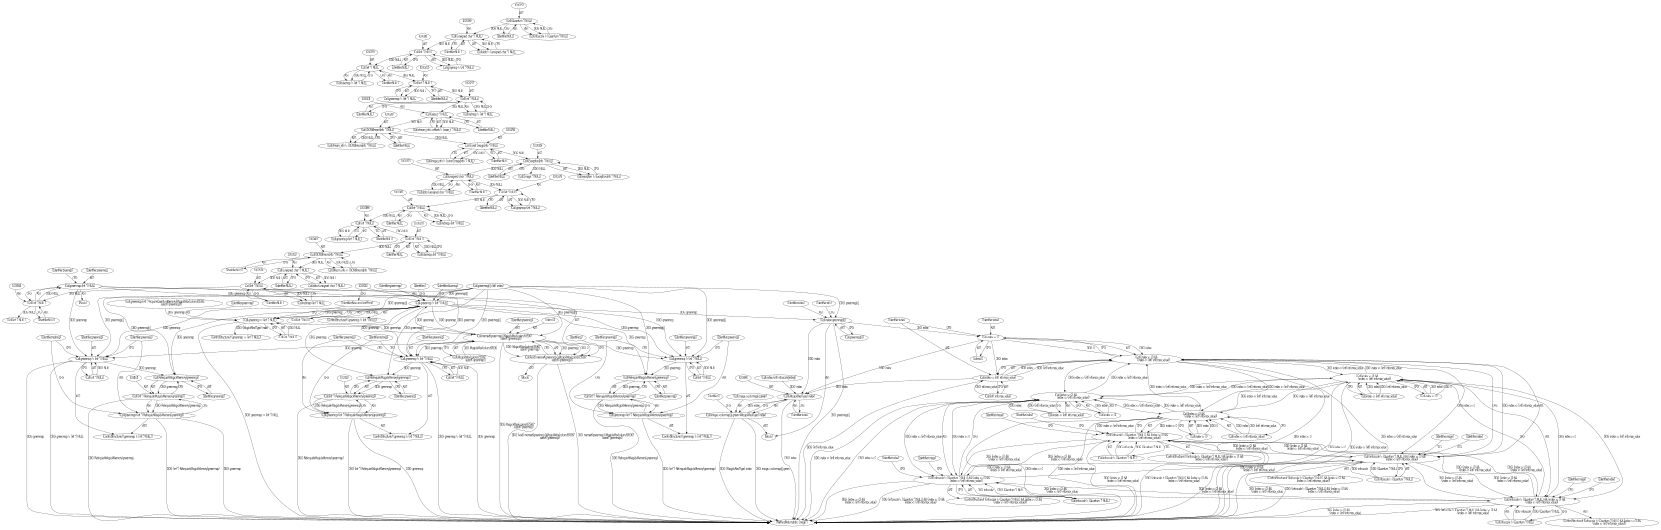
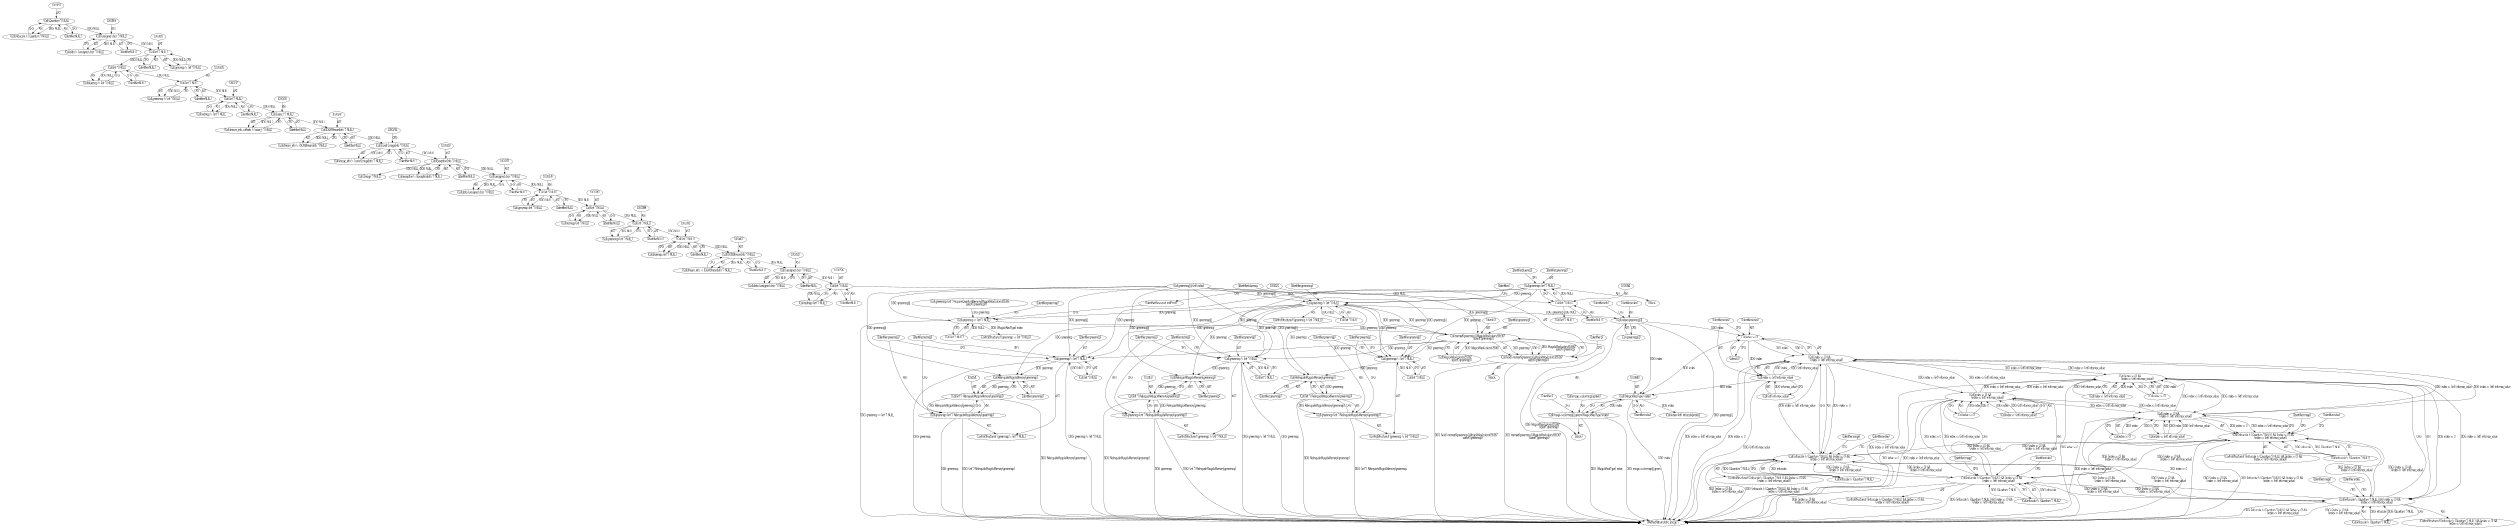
node "1000193": removed
edge "1000292" -> "(Call,(const ImageInfo *) NULL)": label "AST: " -> "CFG: "
edge "(Call,greenmap[i]=(int) index)" -> "(Call,index=greenmap[i])": removed, label "DDG: greenmap[i]"
edge "(Call,index=(int) info.scale[index])" -> "(Call,(MagickRealType) index)": reversed
